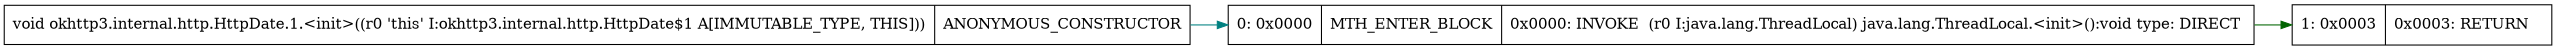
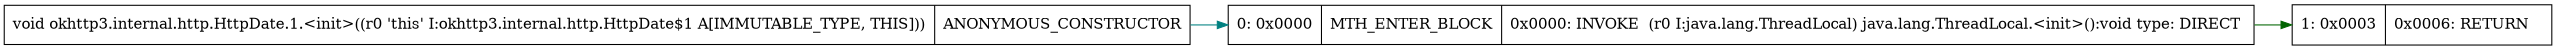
node "1: 0x0003": text "0x0003: RETURN" -> "0x0006: RETURN"
